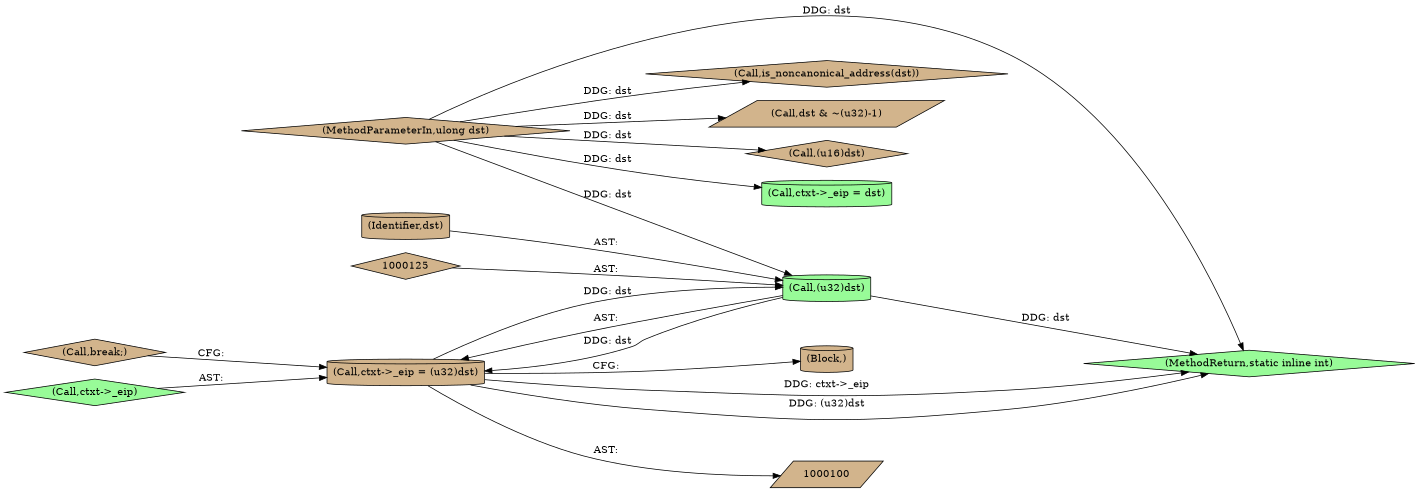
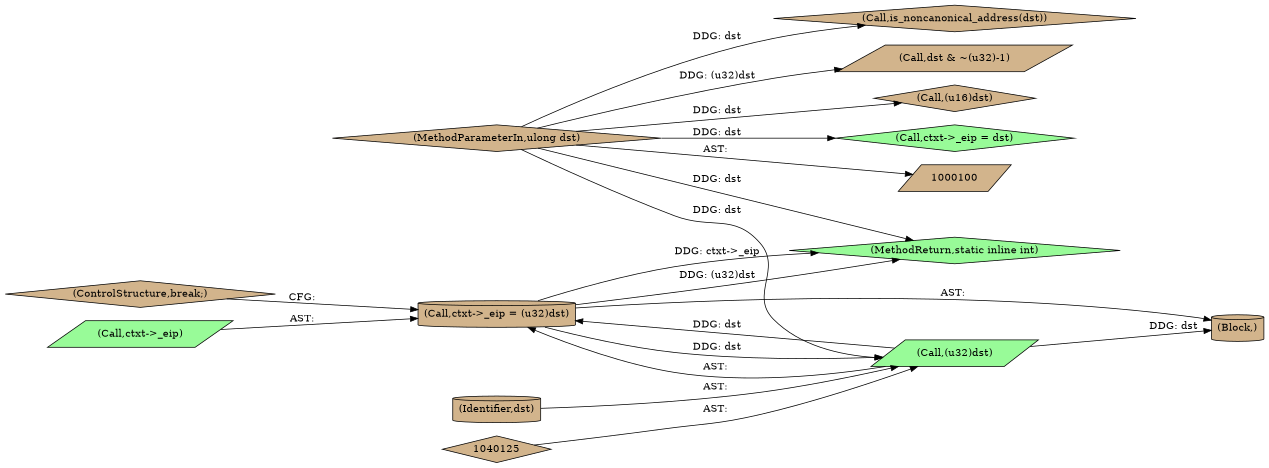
edge "(MethodParameterIn,ulong dst)" -> "(Call,dst & ~(u32)-1)": label "DDG: dst" -> "DDG: (u32)dst"
node "(Call,ctxt->_eip = dst)": shape cylinder -> diamond
node "1000125": label "1000125" -> "1040125"
node "(Call,(u32)dst)": shape cylinder -> parallelogram
edge "(Call,(u32)dst)" -> "(MethodReturn,static inline int)": now "(Call,(u32)dst)" -> "(Block,)"
node "(Call,break;)": label "(Call,break;)" -> "(ControlStructure,break;)"
edge "(Call,ctxt->_eip = (u32)dst)" -> "(Block,)": label "CFG: " -> "AST: "
node "(Call,ctxt->_eip)": shape diamond -> parallelogram
edge "(Call,ctxt->_eip = (u32)dst)" -> "1000100": now "(MethodParameterIn,ulong dst)" -> "1000100"
